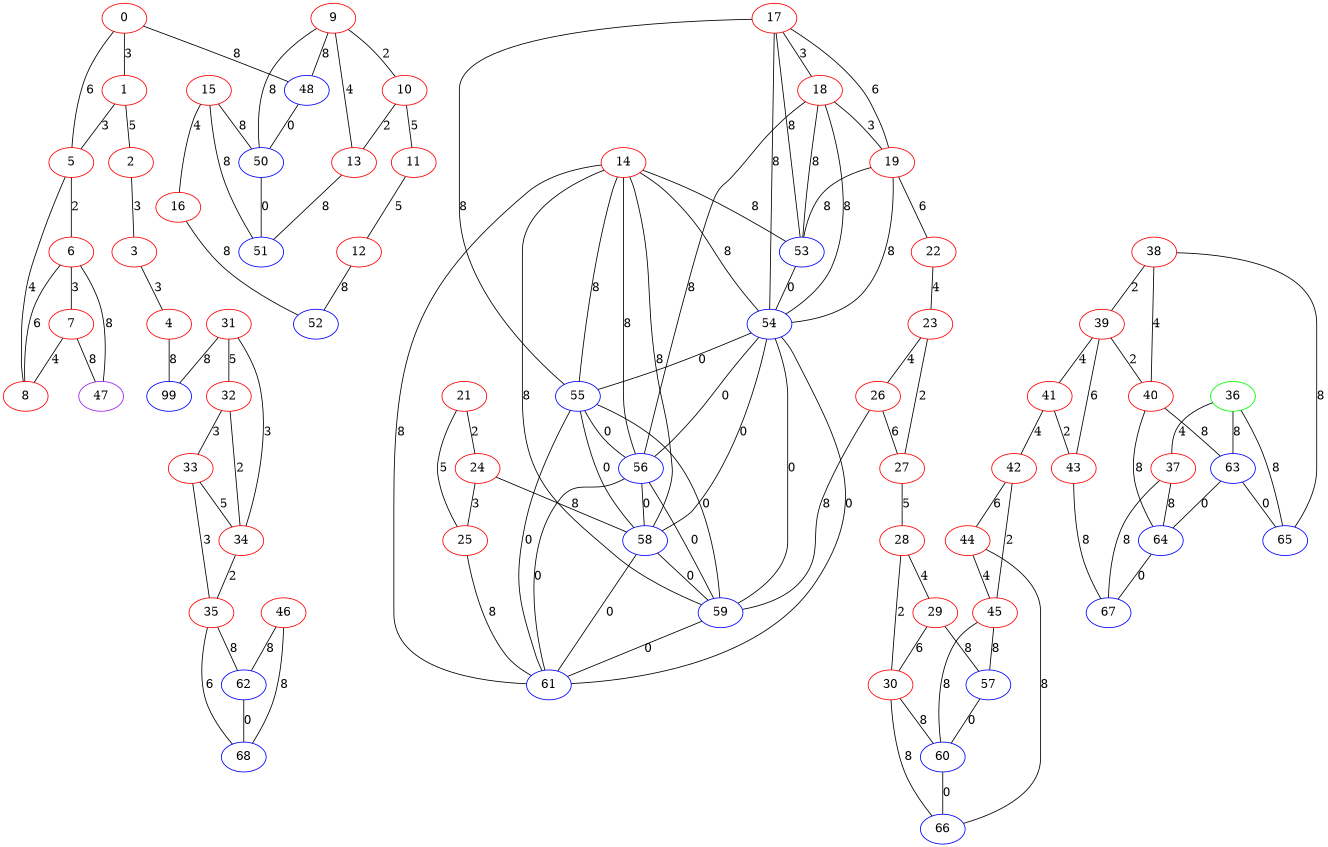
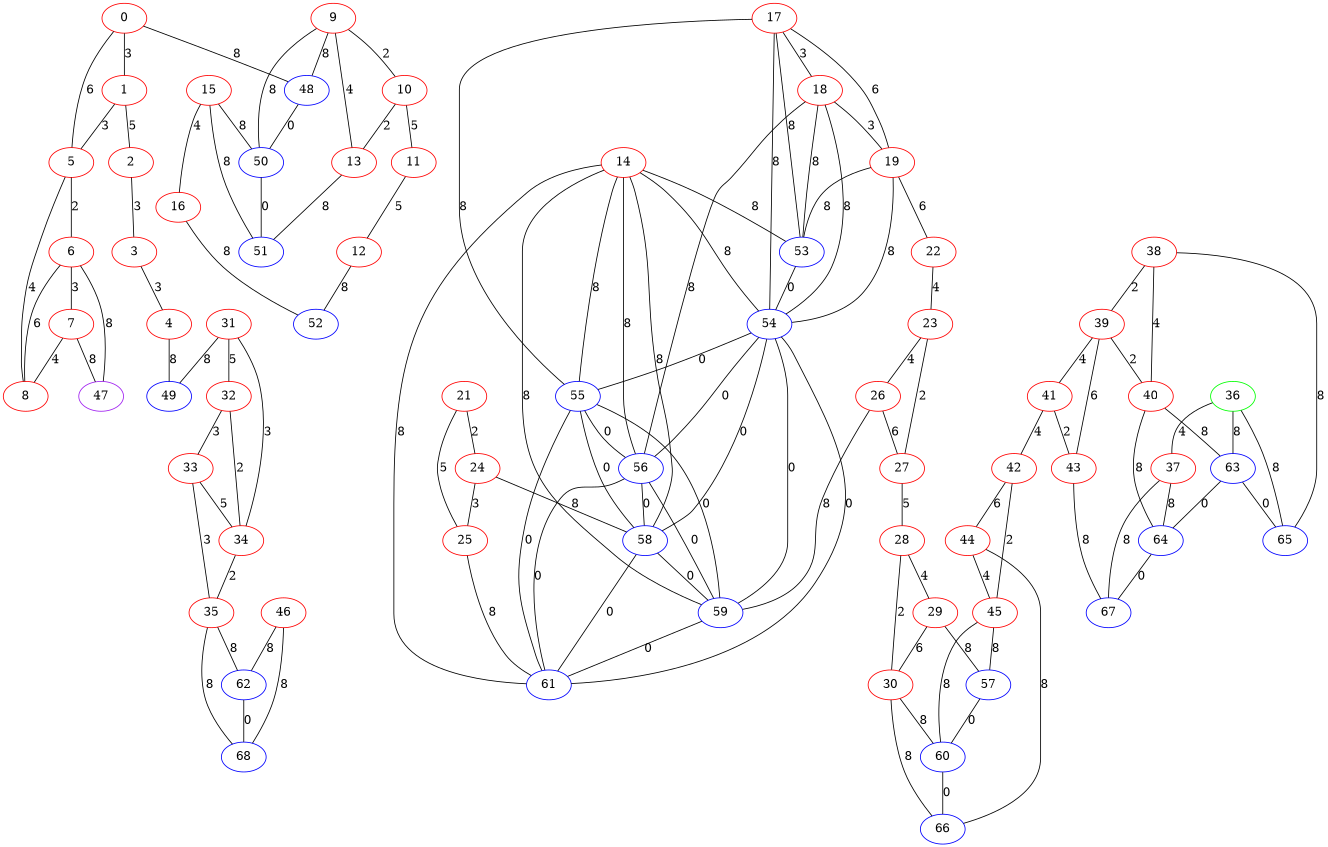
node "99": label "99" -> "49"
edge "35" -- "68": label "6" -> "8"
